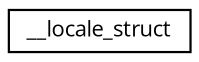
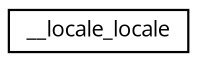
node "__locale_struct": label "__locale_struct" -> "__locale_locale"
